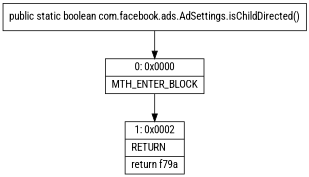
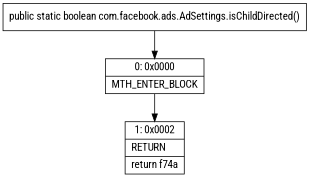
node "1: 0x0002": text "return f79a" -> "return f74a"
